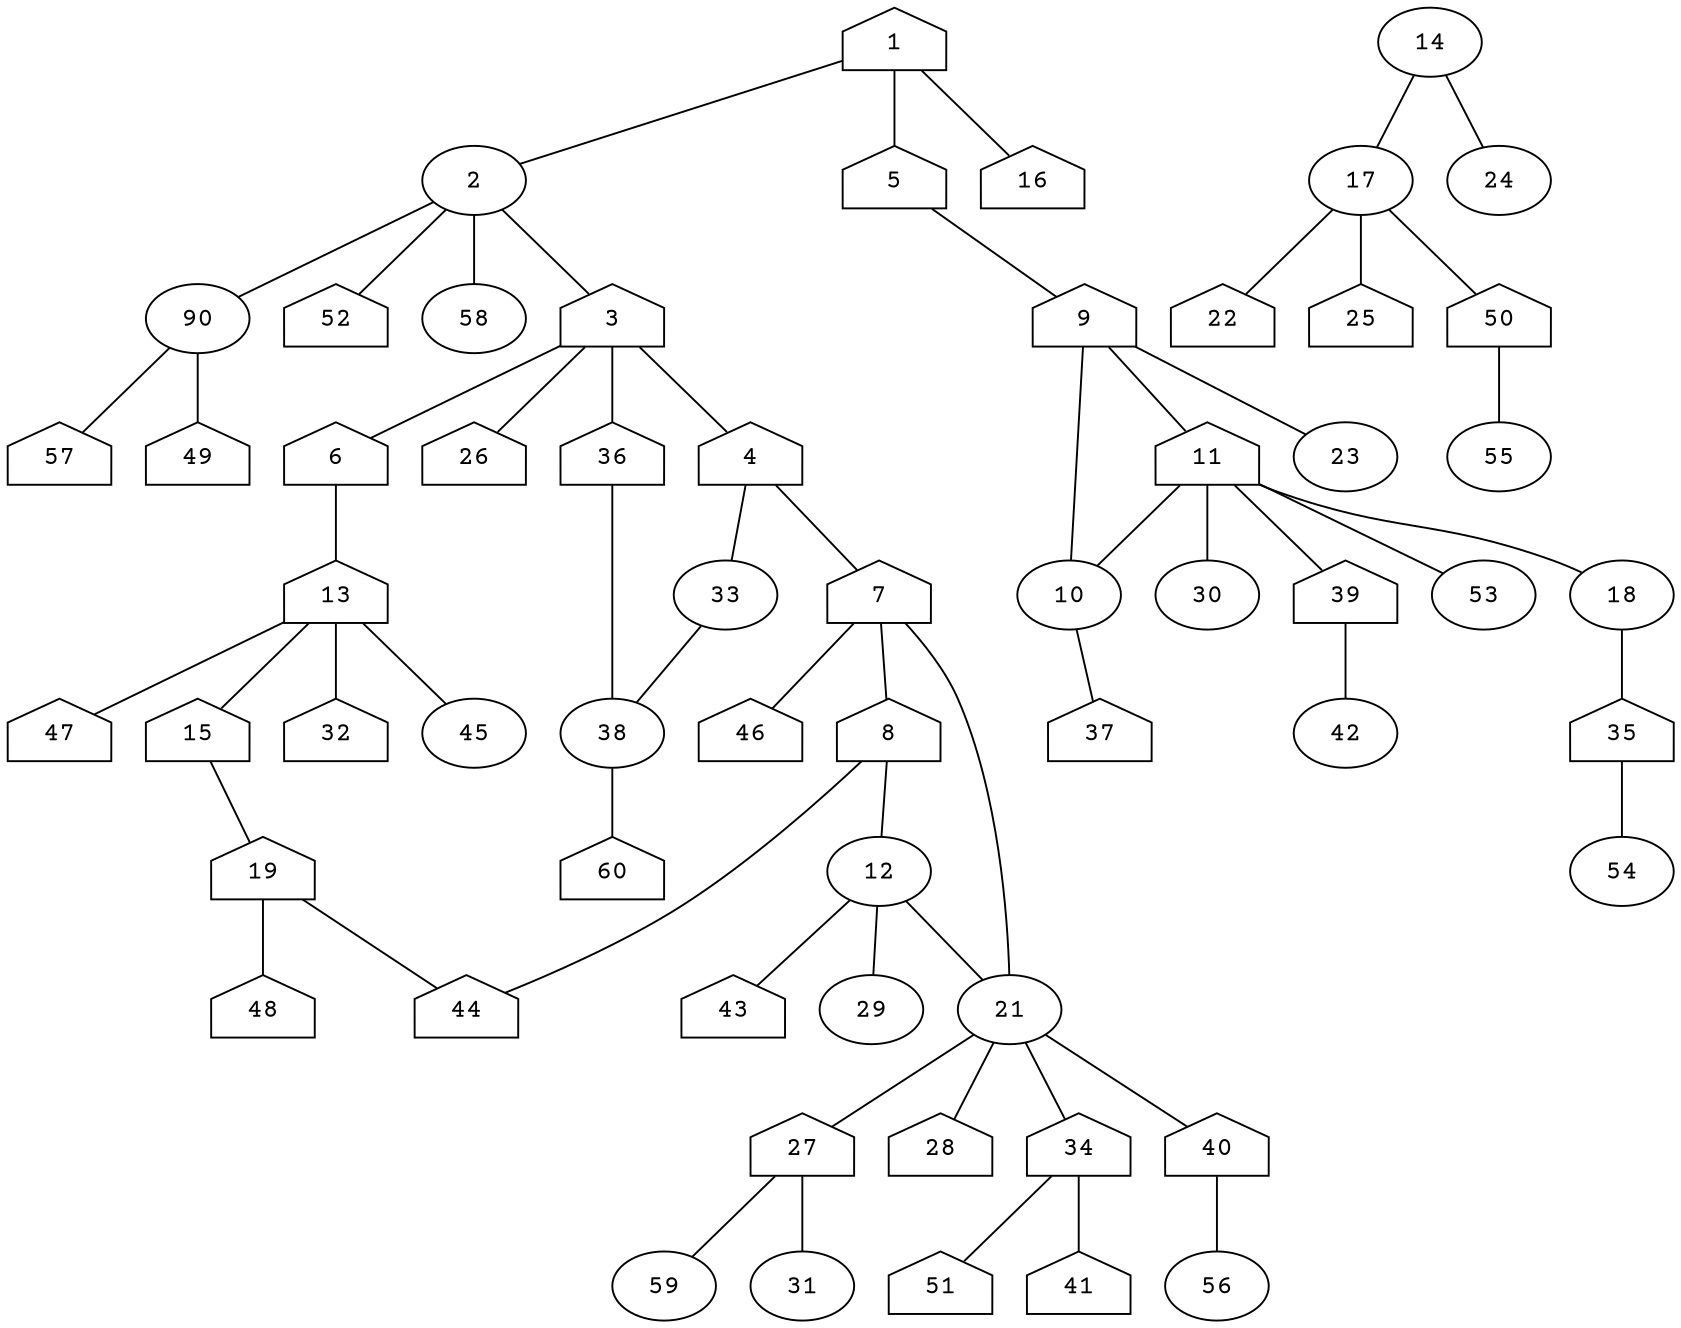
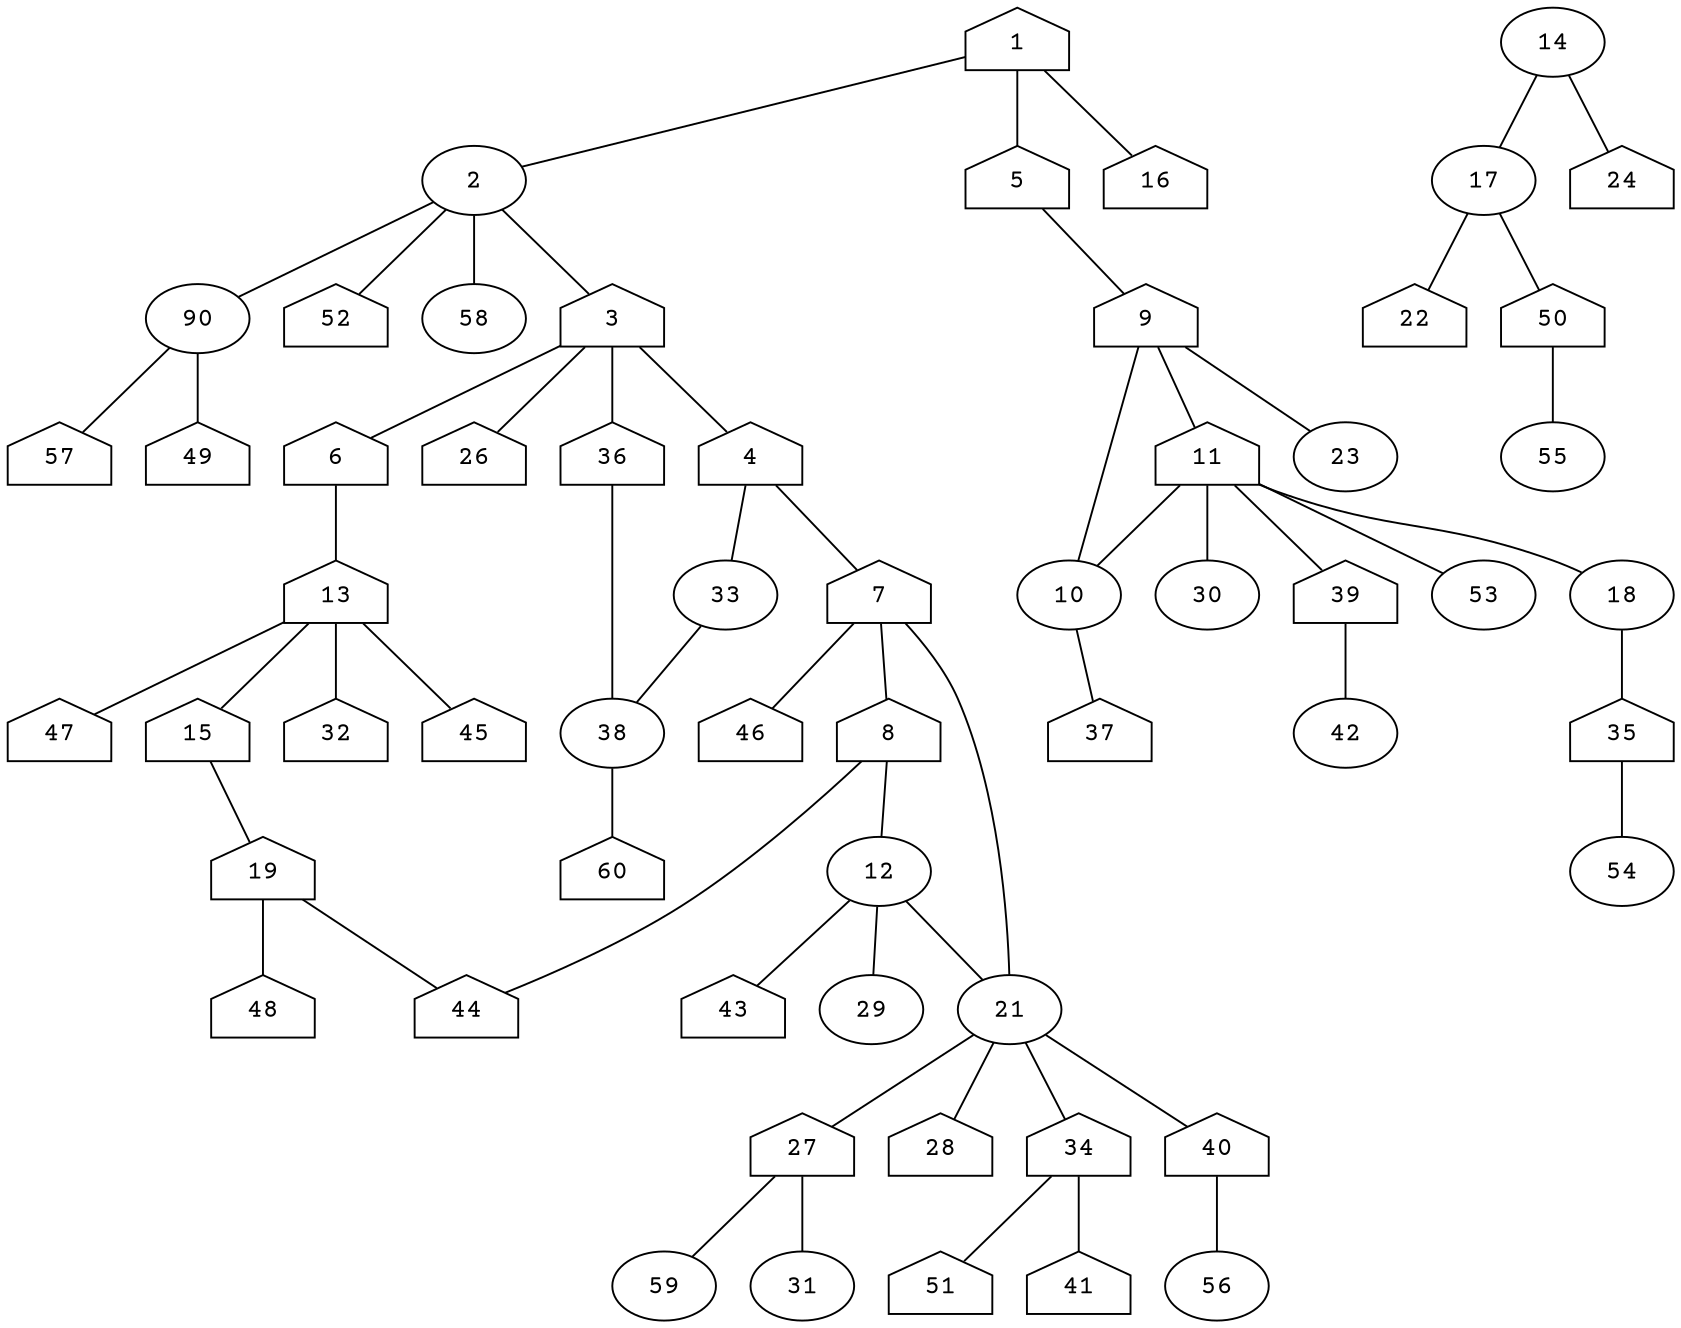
node "24": shape ellipse -> house
node "25": removed
node "45": shape ellipse -> house
